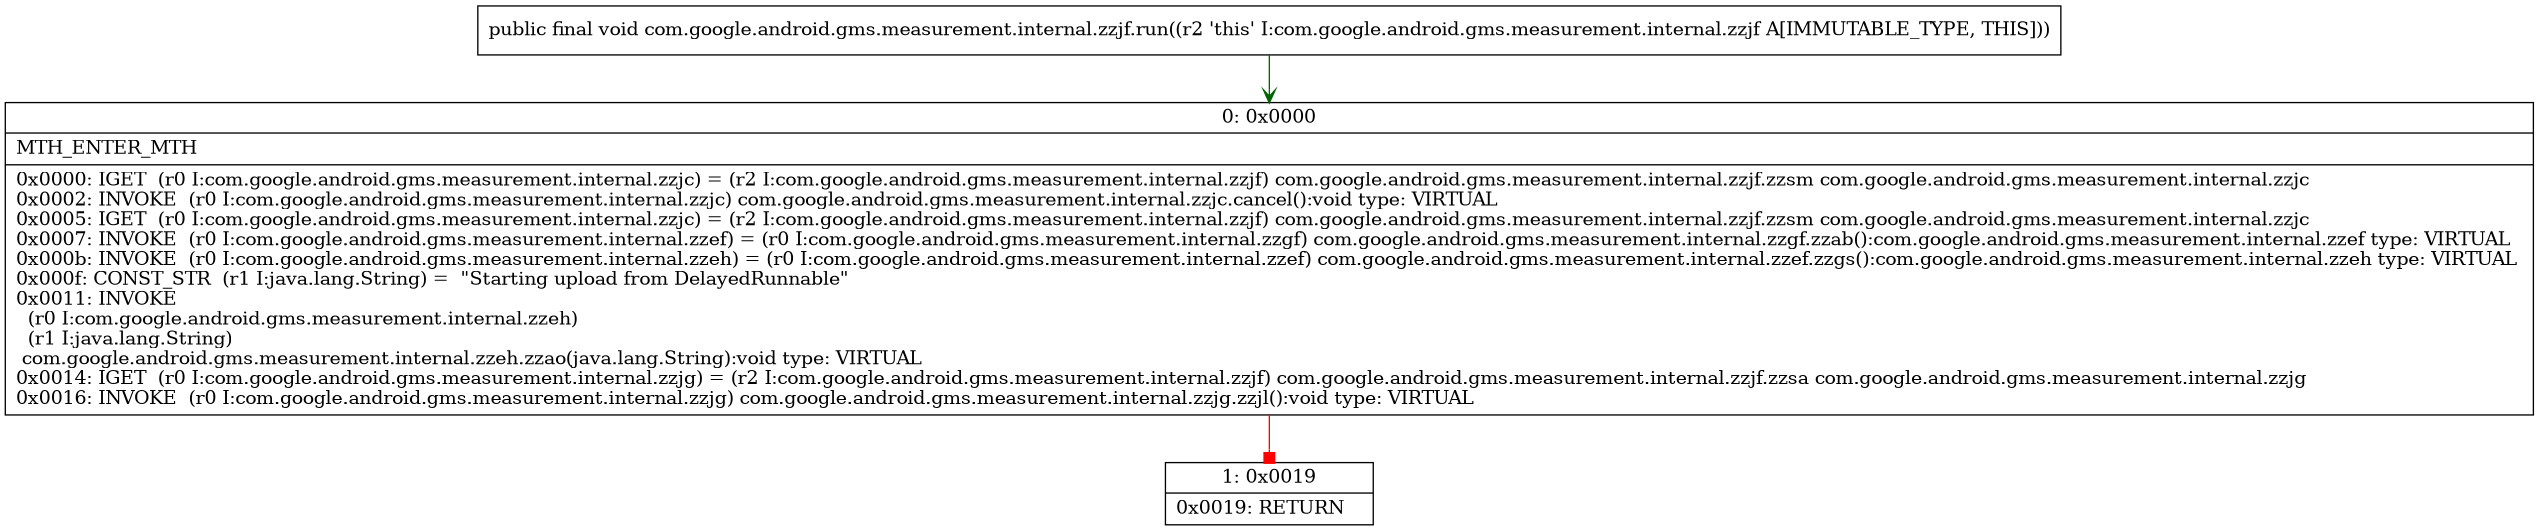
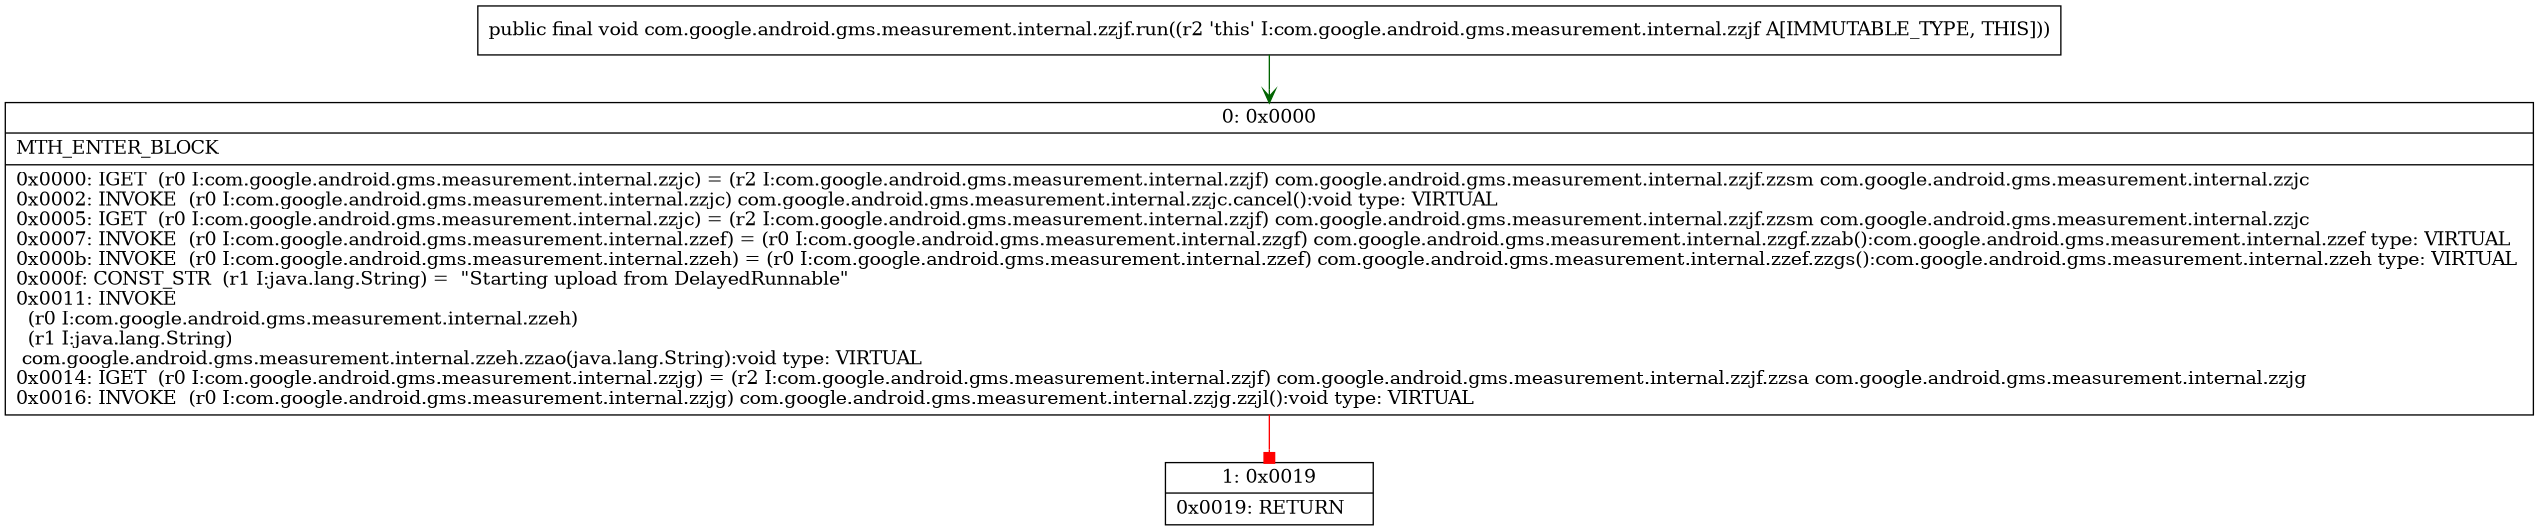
node "0: 0x0000": text "MTH_ENTER_MTH" -> "MTH_ENTER_BLOCK"
